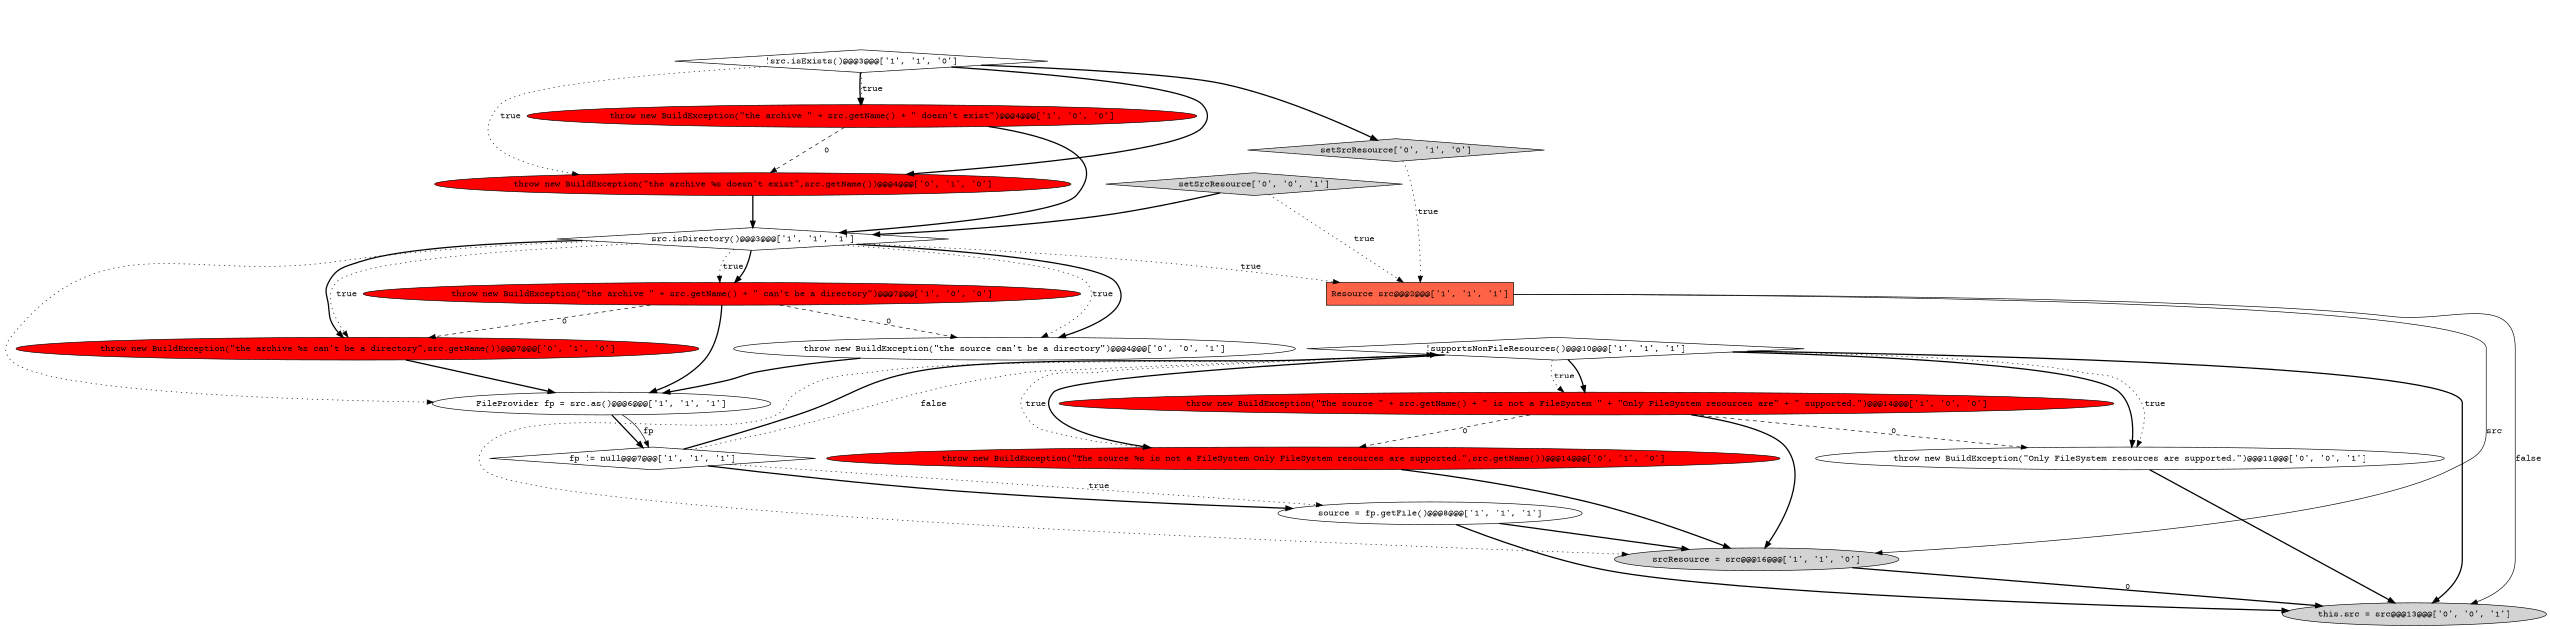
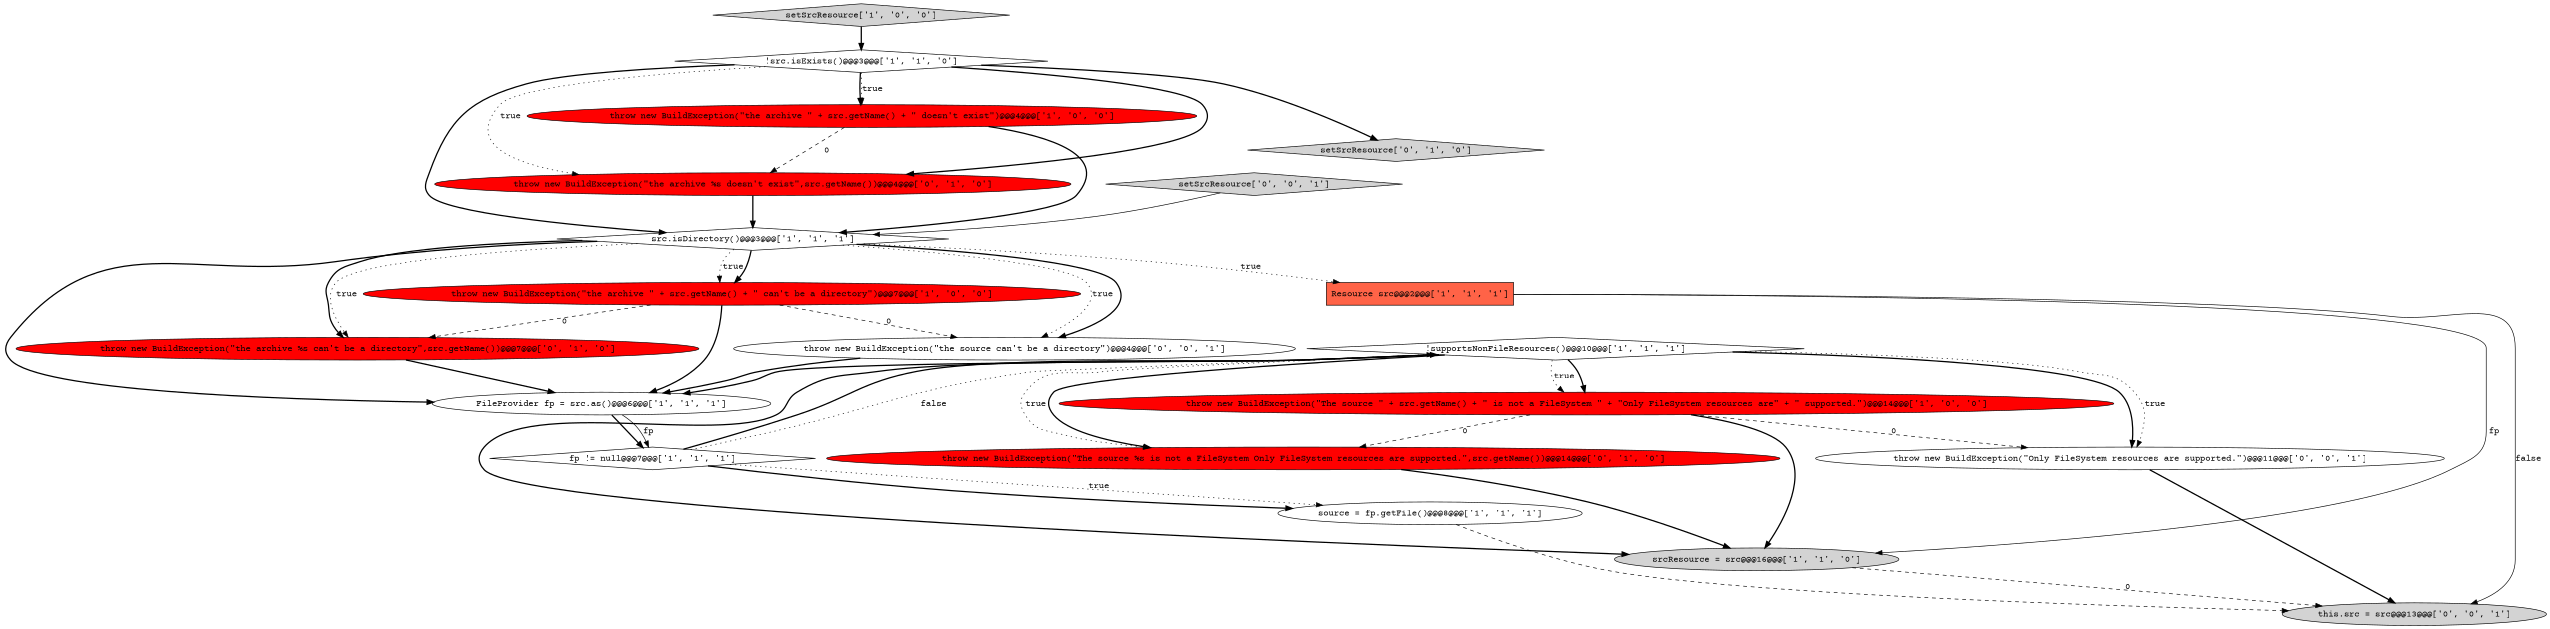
node "setSrcResource['1', '0', '0']": added
edge "!src.isExists()@@@3@@@['1', '1', '0']" -> "src.isDirectory()@@@3@@@['1', '1', '1']": added
edge "setSrcResource['0', '1', '0']" -> "Resource src@@@2@@@['1', '1', '1']": removed, label "true"
edge "setSrcResource['0', '0', '1']" -> "src.isDirectory()@@@3@@@['1', '1', '1']": style bold -> solid
edge "setSrcResource['0', '0', '1']" -> "Resource src@@@2@@@['1', '1', '1']": removed, label "true"
edge "src.isDirectory()@@@3@@@['1', '1', '1']" -> "FileProvider fp = src.as()@@@6@@@['1', '1', '1']": style dotted -> bold
edge "!supportsNonFileResources()@@@10@@@['1', '1', '1']" -> "this.src = src@@@13@@@['0', '0', '1']": now "!supportsNonFileResources()@@@10@@@['1', '1', '1']" -> "FileProvider fp = src.as()@@@6@@@['1', '1', '1']"
edge "Resource src@@@2@@@['1', '1', '1']" -> "srcResource = src@@@16@@@['1', '1', '0']": label "src" -> "fp"
edge "!supportsNonFileResources()@@@10@@@['1', '1', '1']" -> "srcResource = src@@@16@@@['1', '1', '0']": style dotted -> bold
edge "source = fp.getFile()@@@8@@@['1', '1', '1']" -> "srcResource = src@@@16@@@['1', '1', '0']": removed
edge "srcResource = src@@@16@@@['1', '1', '0']" -> "this.src = src@@@13@@@['0', '0', '1']": style bold -> dashed
edge "source = fp.getFile()@@@8@@@['1', '1', '1']" -> "this.src = src@@@13@@@['0', '0', '1']": style bold -> dashed
